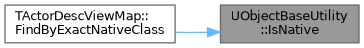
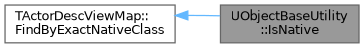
edge "TActorDescViewMap:: FindByExactNativeClass" -> "UObjectBaseUtility ::IsNative": reversed
